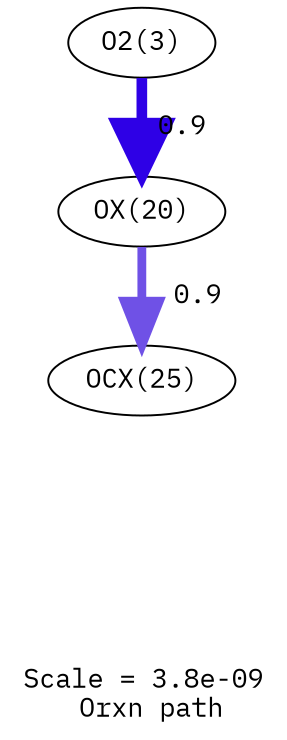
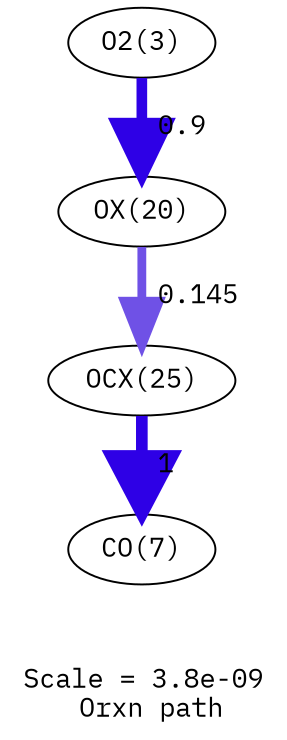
edge "OX(20)" -> "OCX(25)": label " 0.9" -> " 0.145"
node "CO(7)": added
